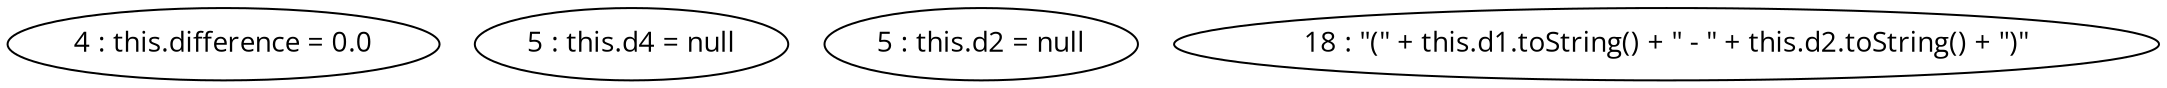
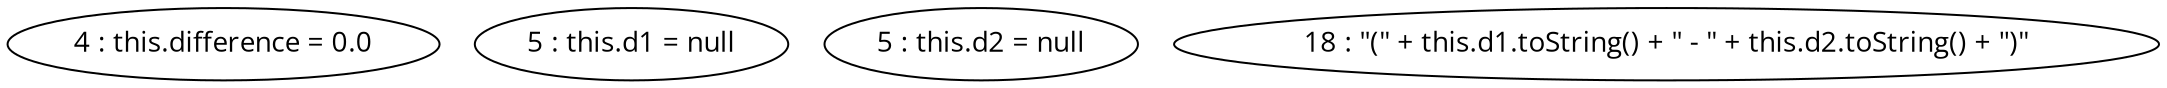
node "5 : this.d4 = null": label "5 : this.d4 = null" -> "5 : this.d1 = null"
